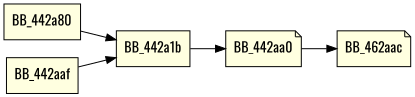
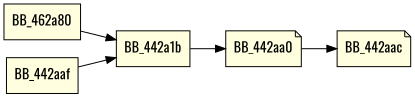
node "BB_442a80": label "BB_442a80" -> "BB_462a80"
node "BB_462aac": label "BB_462aac" -> "BB_442aac"
